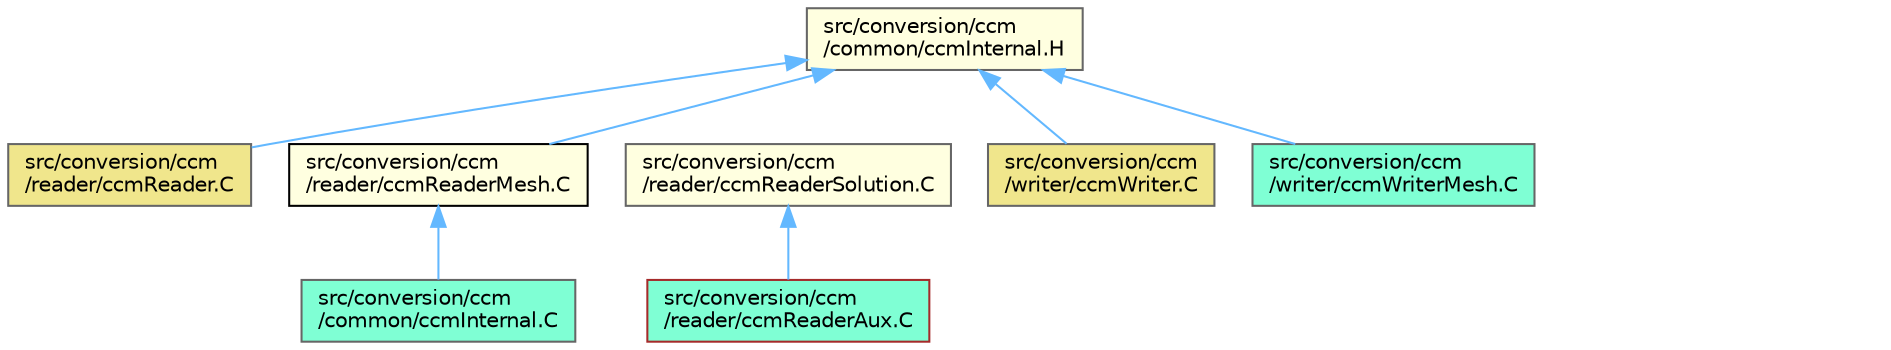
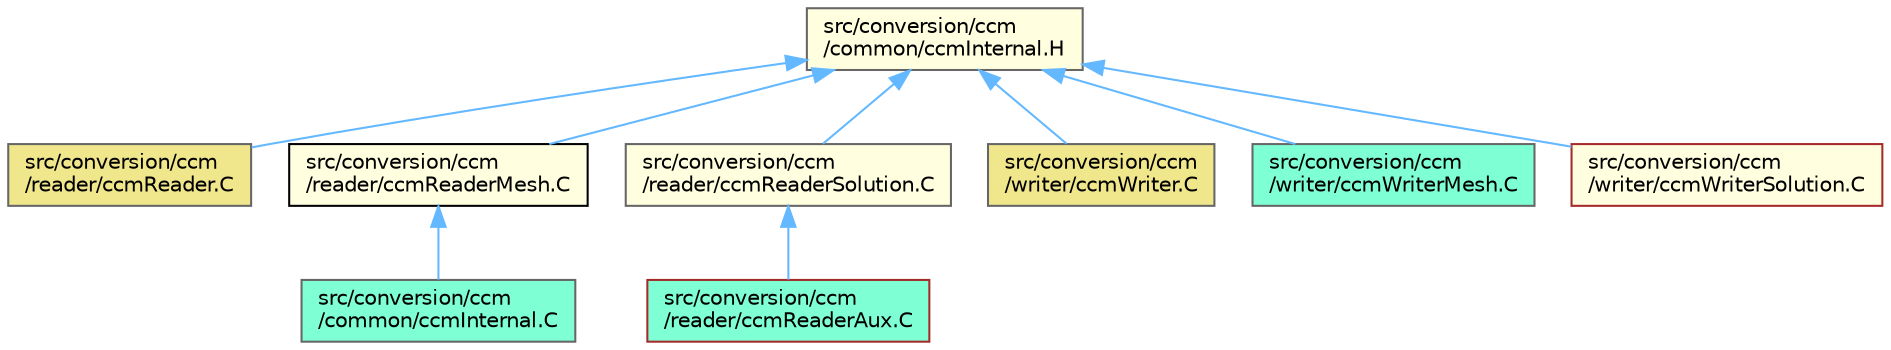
edge "src/conversion/ccm /reader/ccmReaderSolution.C" -> "src/conversion/ccm /common/ccmInternal.H": added
node "src/conversion/ccm /writer/ccmWriterSolution.C": added
